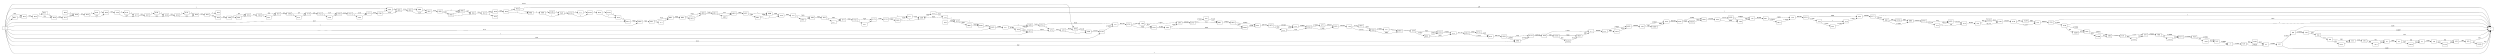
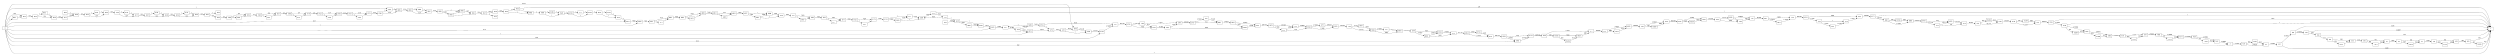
edge "5677" -> "5698": reversed
